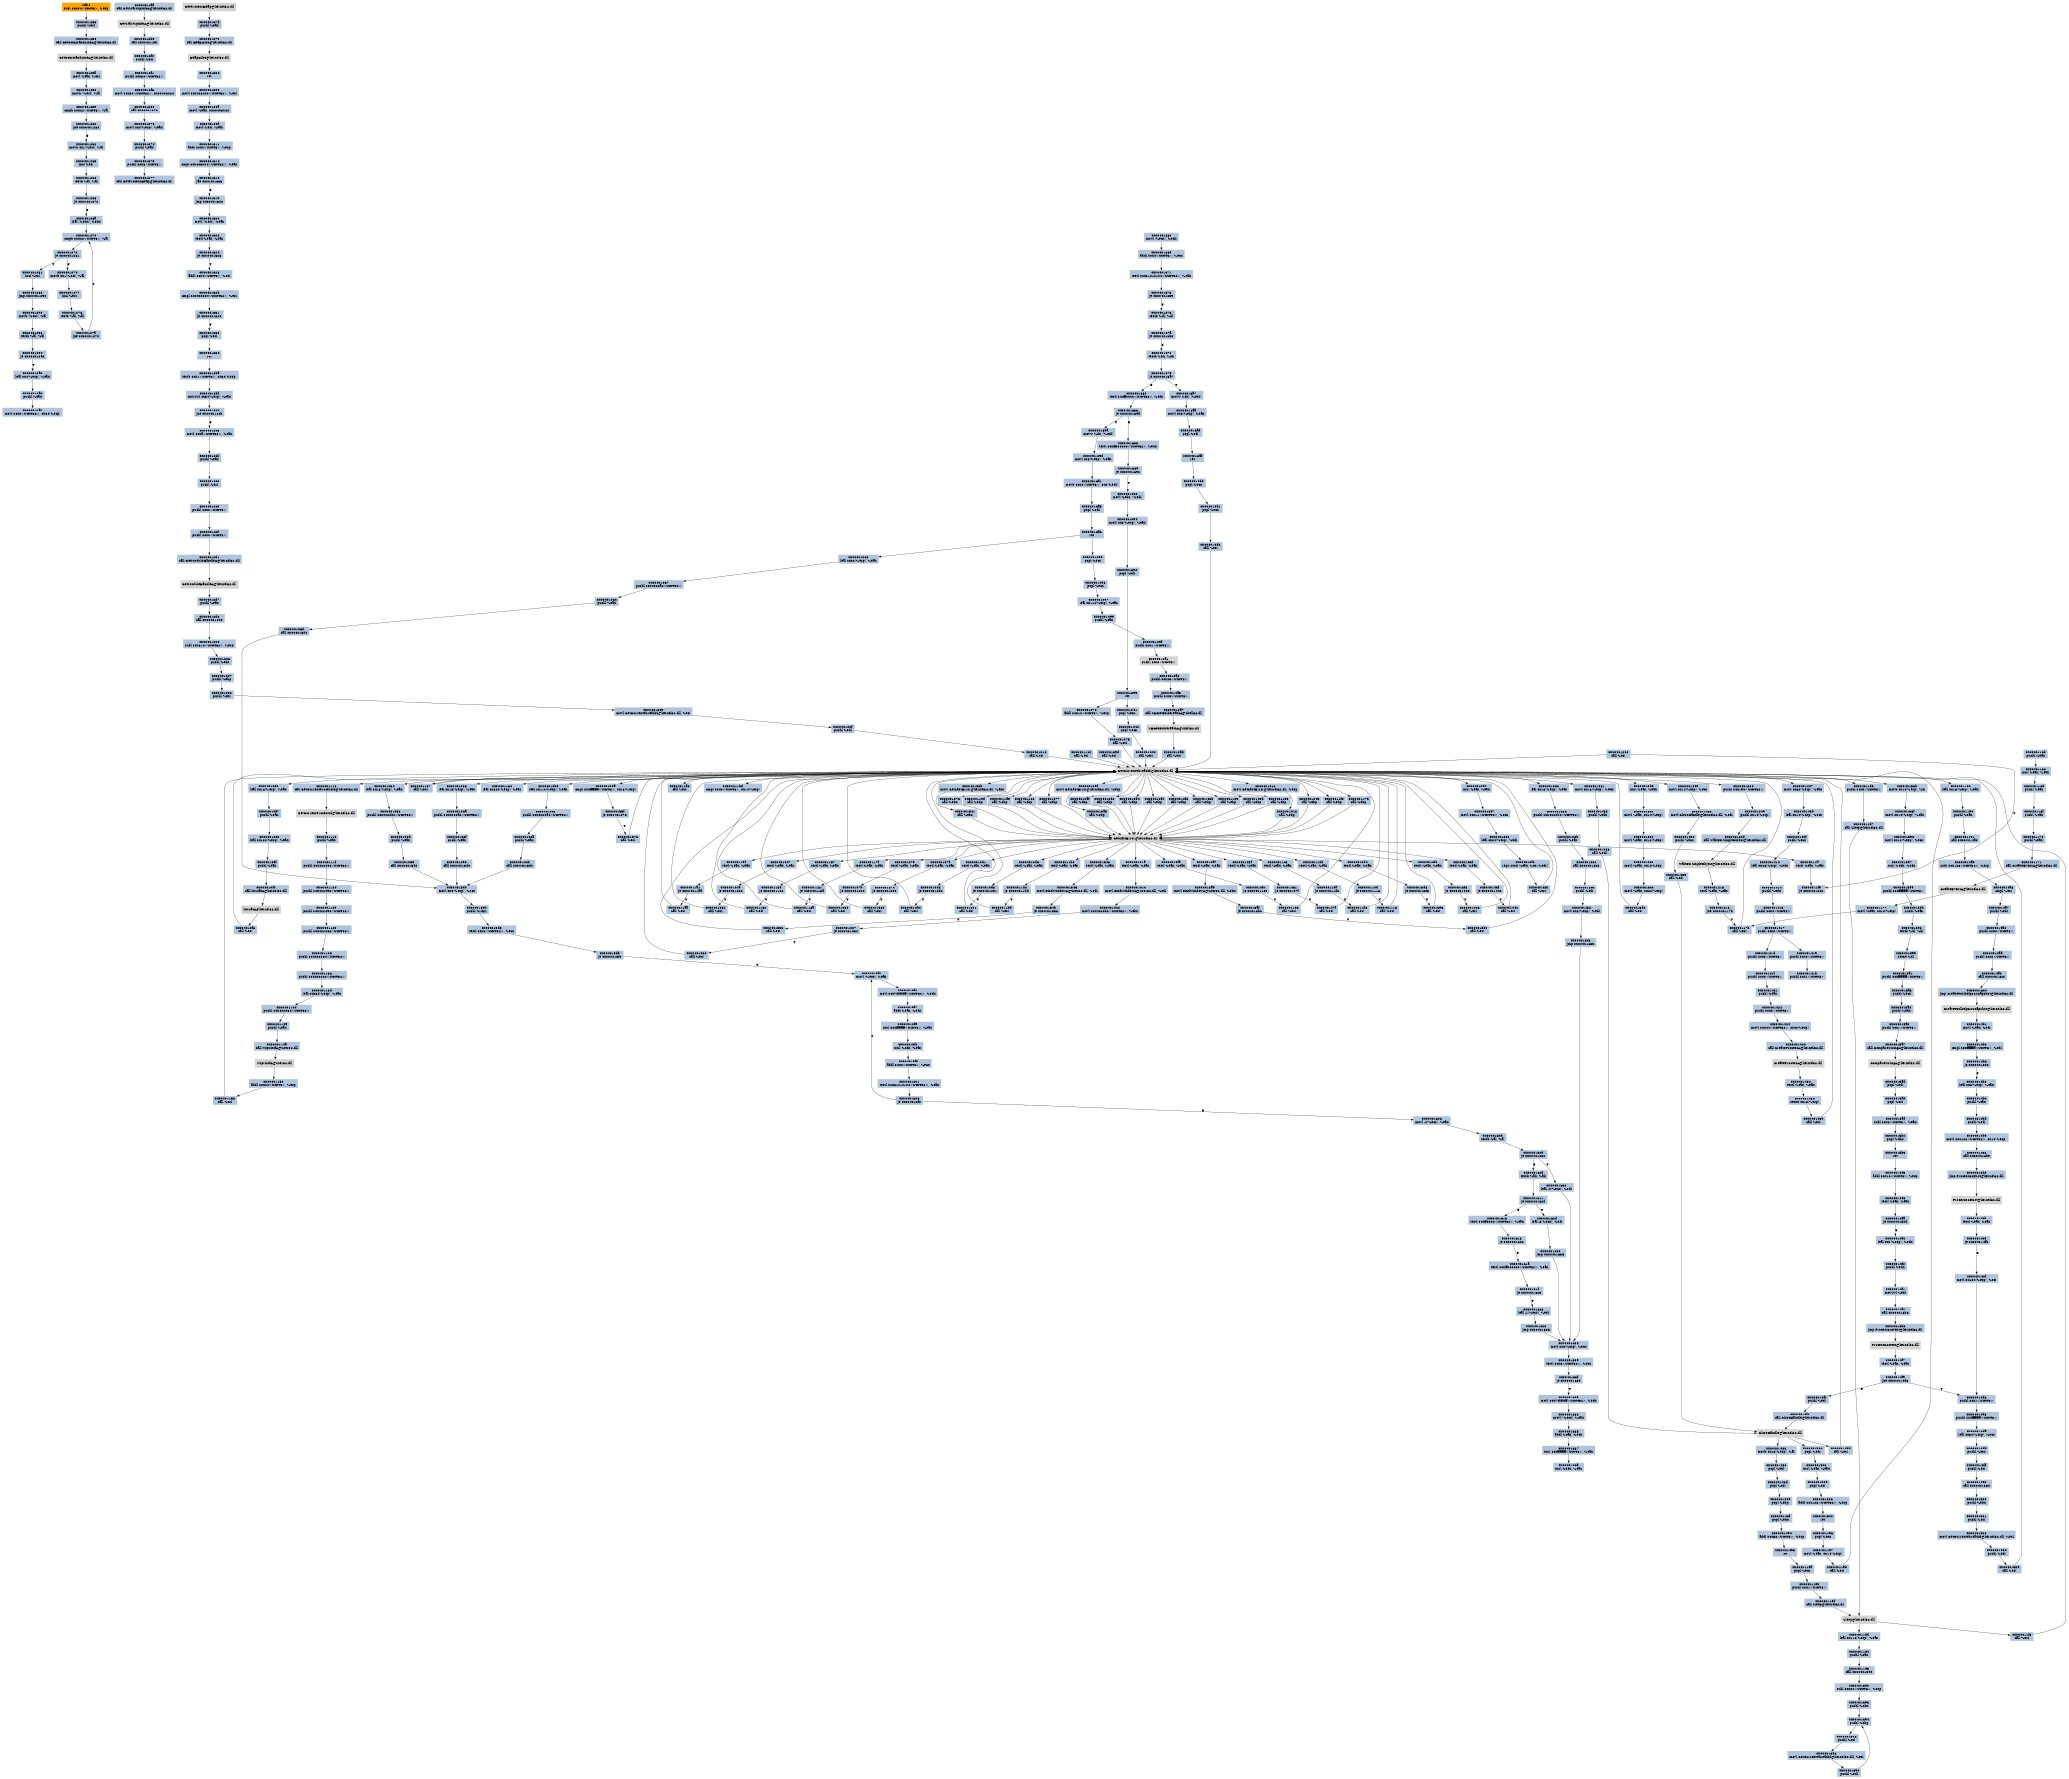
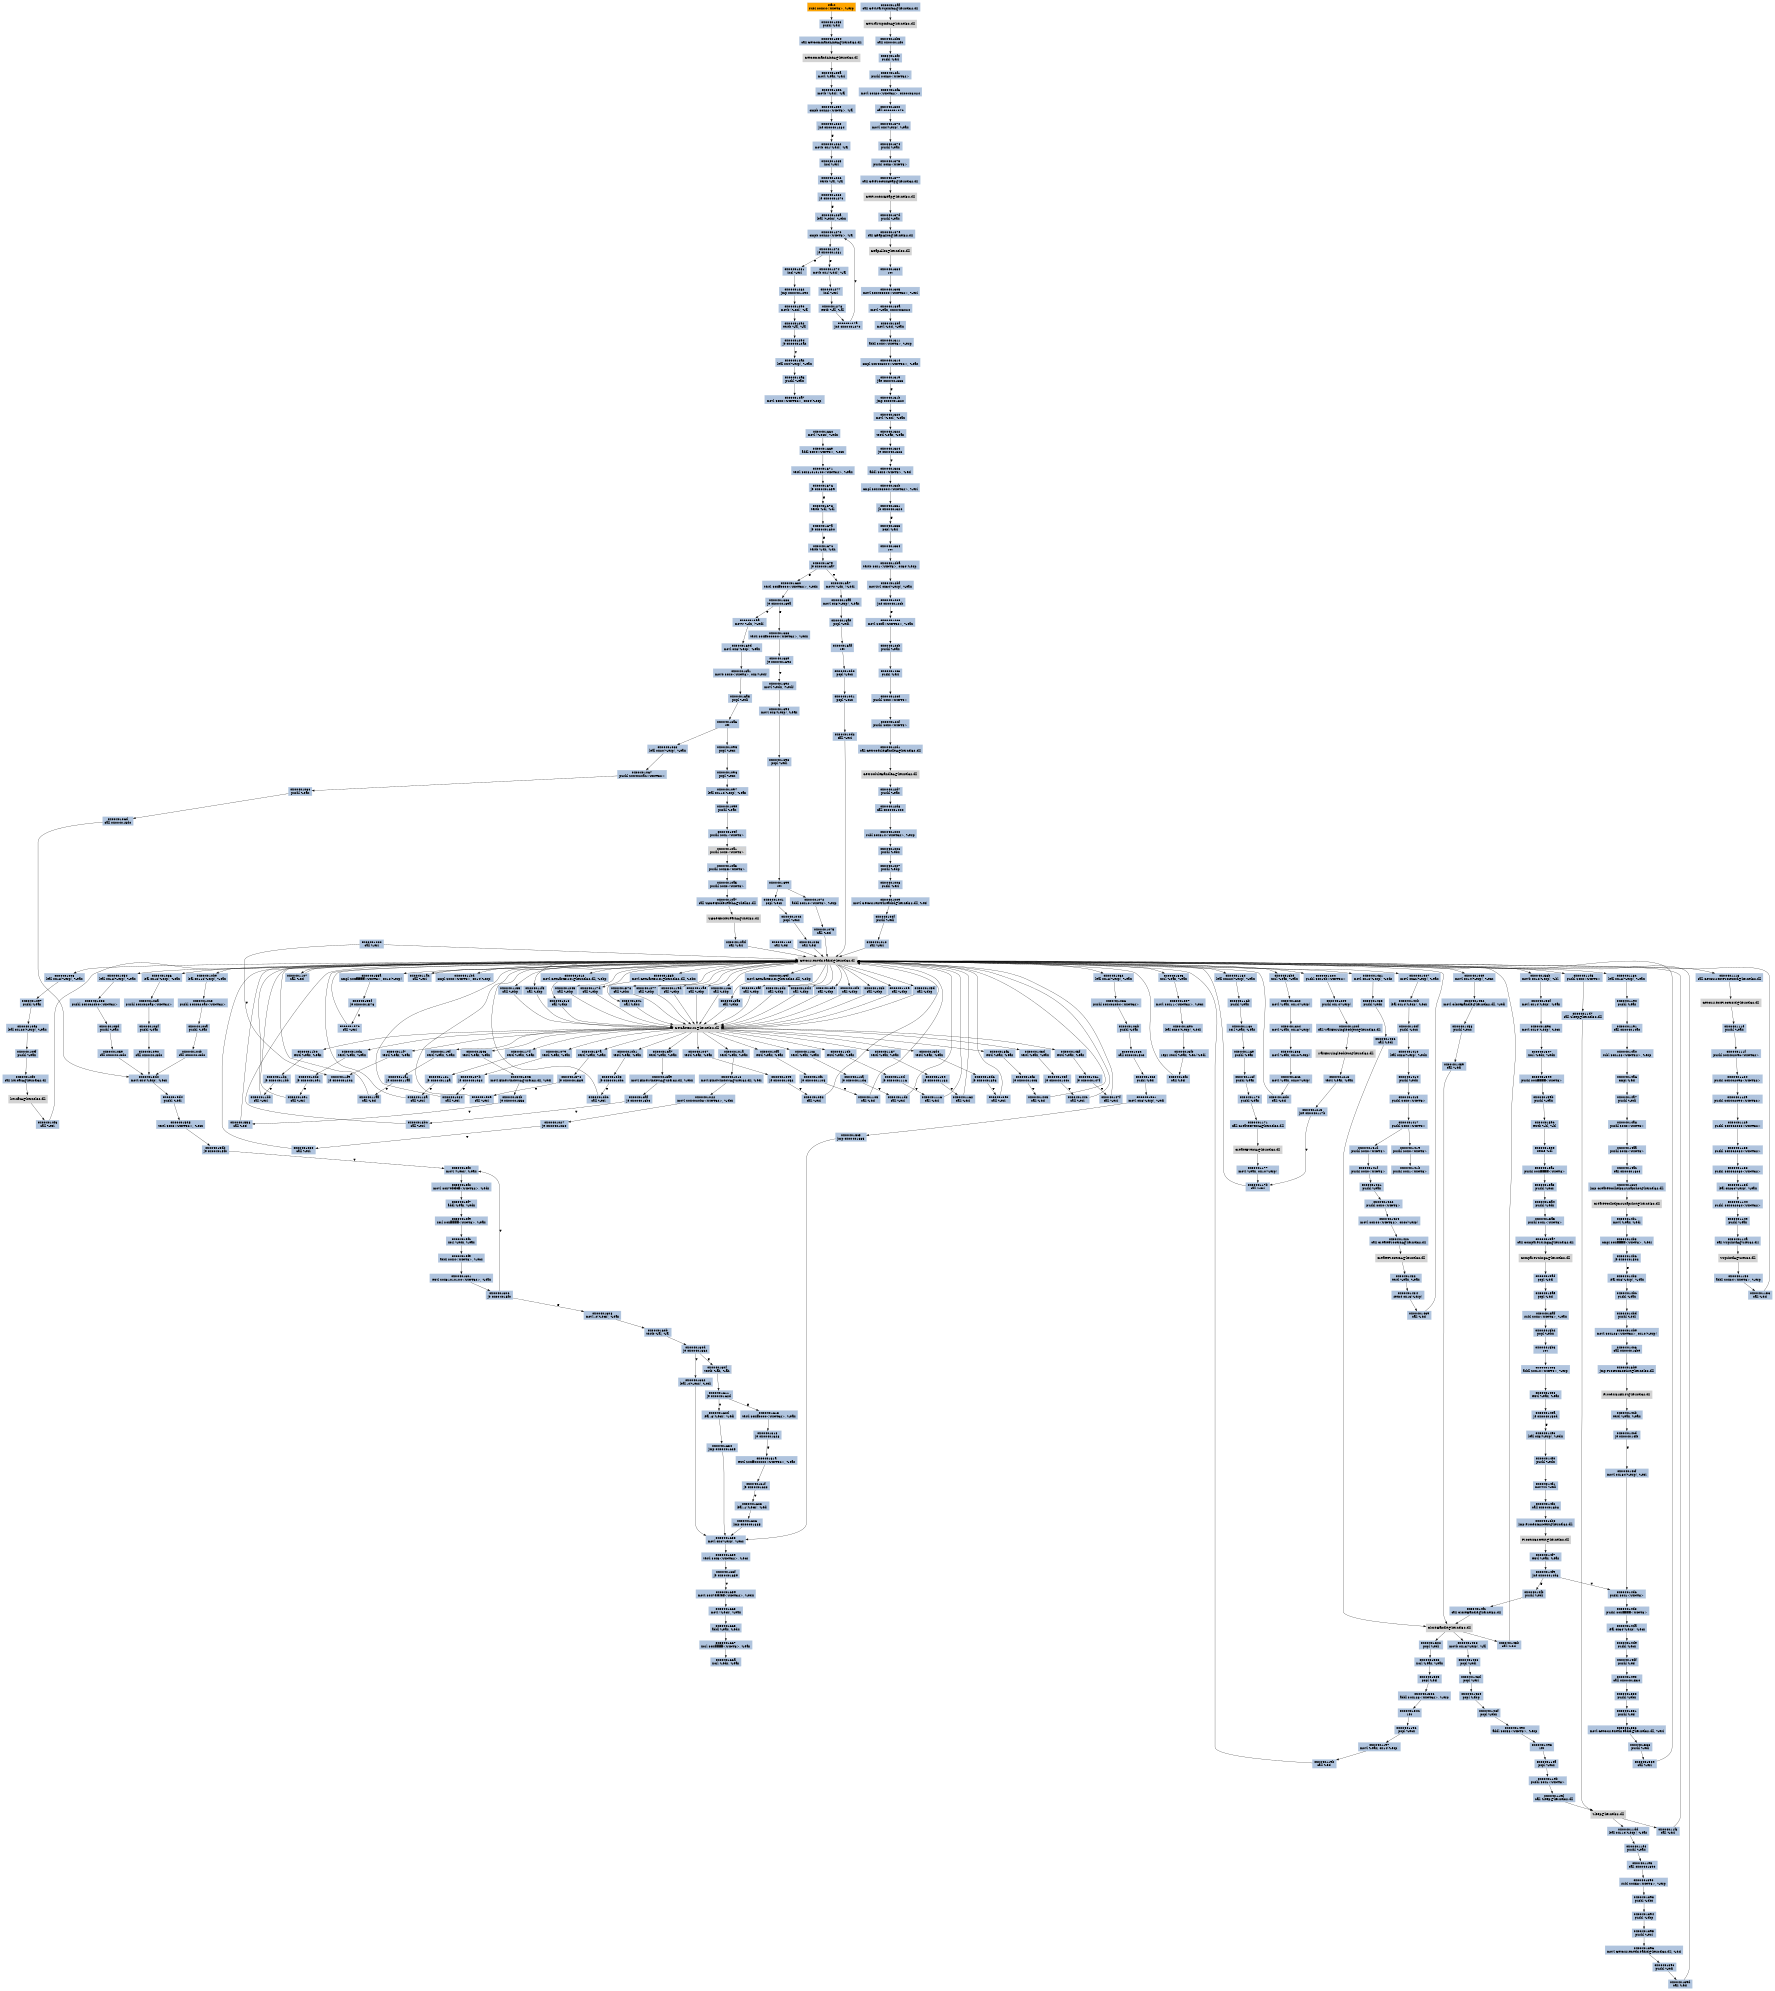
edge "0x00401377 call GetProcessHeap@kernel32.dll" -> "GetProcessHeap@kernel32.dll": added
node "0x004015d4 pushl %repz": label "0x004015d4 pushl %repz" -> "0x004015d4 pushl %edi"
edge "0x00401164 leal 0x220(%esp), %eax" -> "0x0040116b pushl %eax": added
edge "0x0040139c pushl %edi" -> "0x00401394 pushl %ebp": now "0x0040139c pushl %edi" -> "0x0040139d call %esi"
